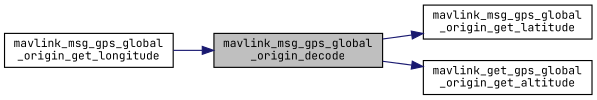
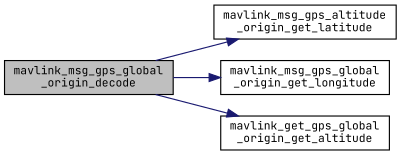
node "mavlink_msg_gps_global _origin_get_latitude": label "mavlink_msg_gps_global _origin_get_latitude" -> "mavlink_msg_gps_altitude _origin_get_latitude"
edge "mavlink_msg_gps_global _origin_get_longitude" -> "mavlink_msg_gps_global _origin_decode": reversed
